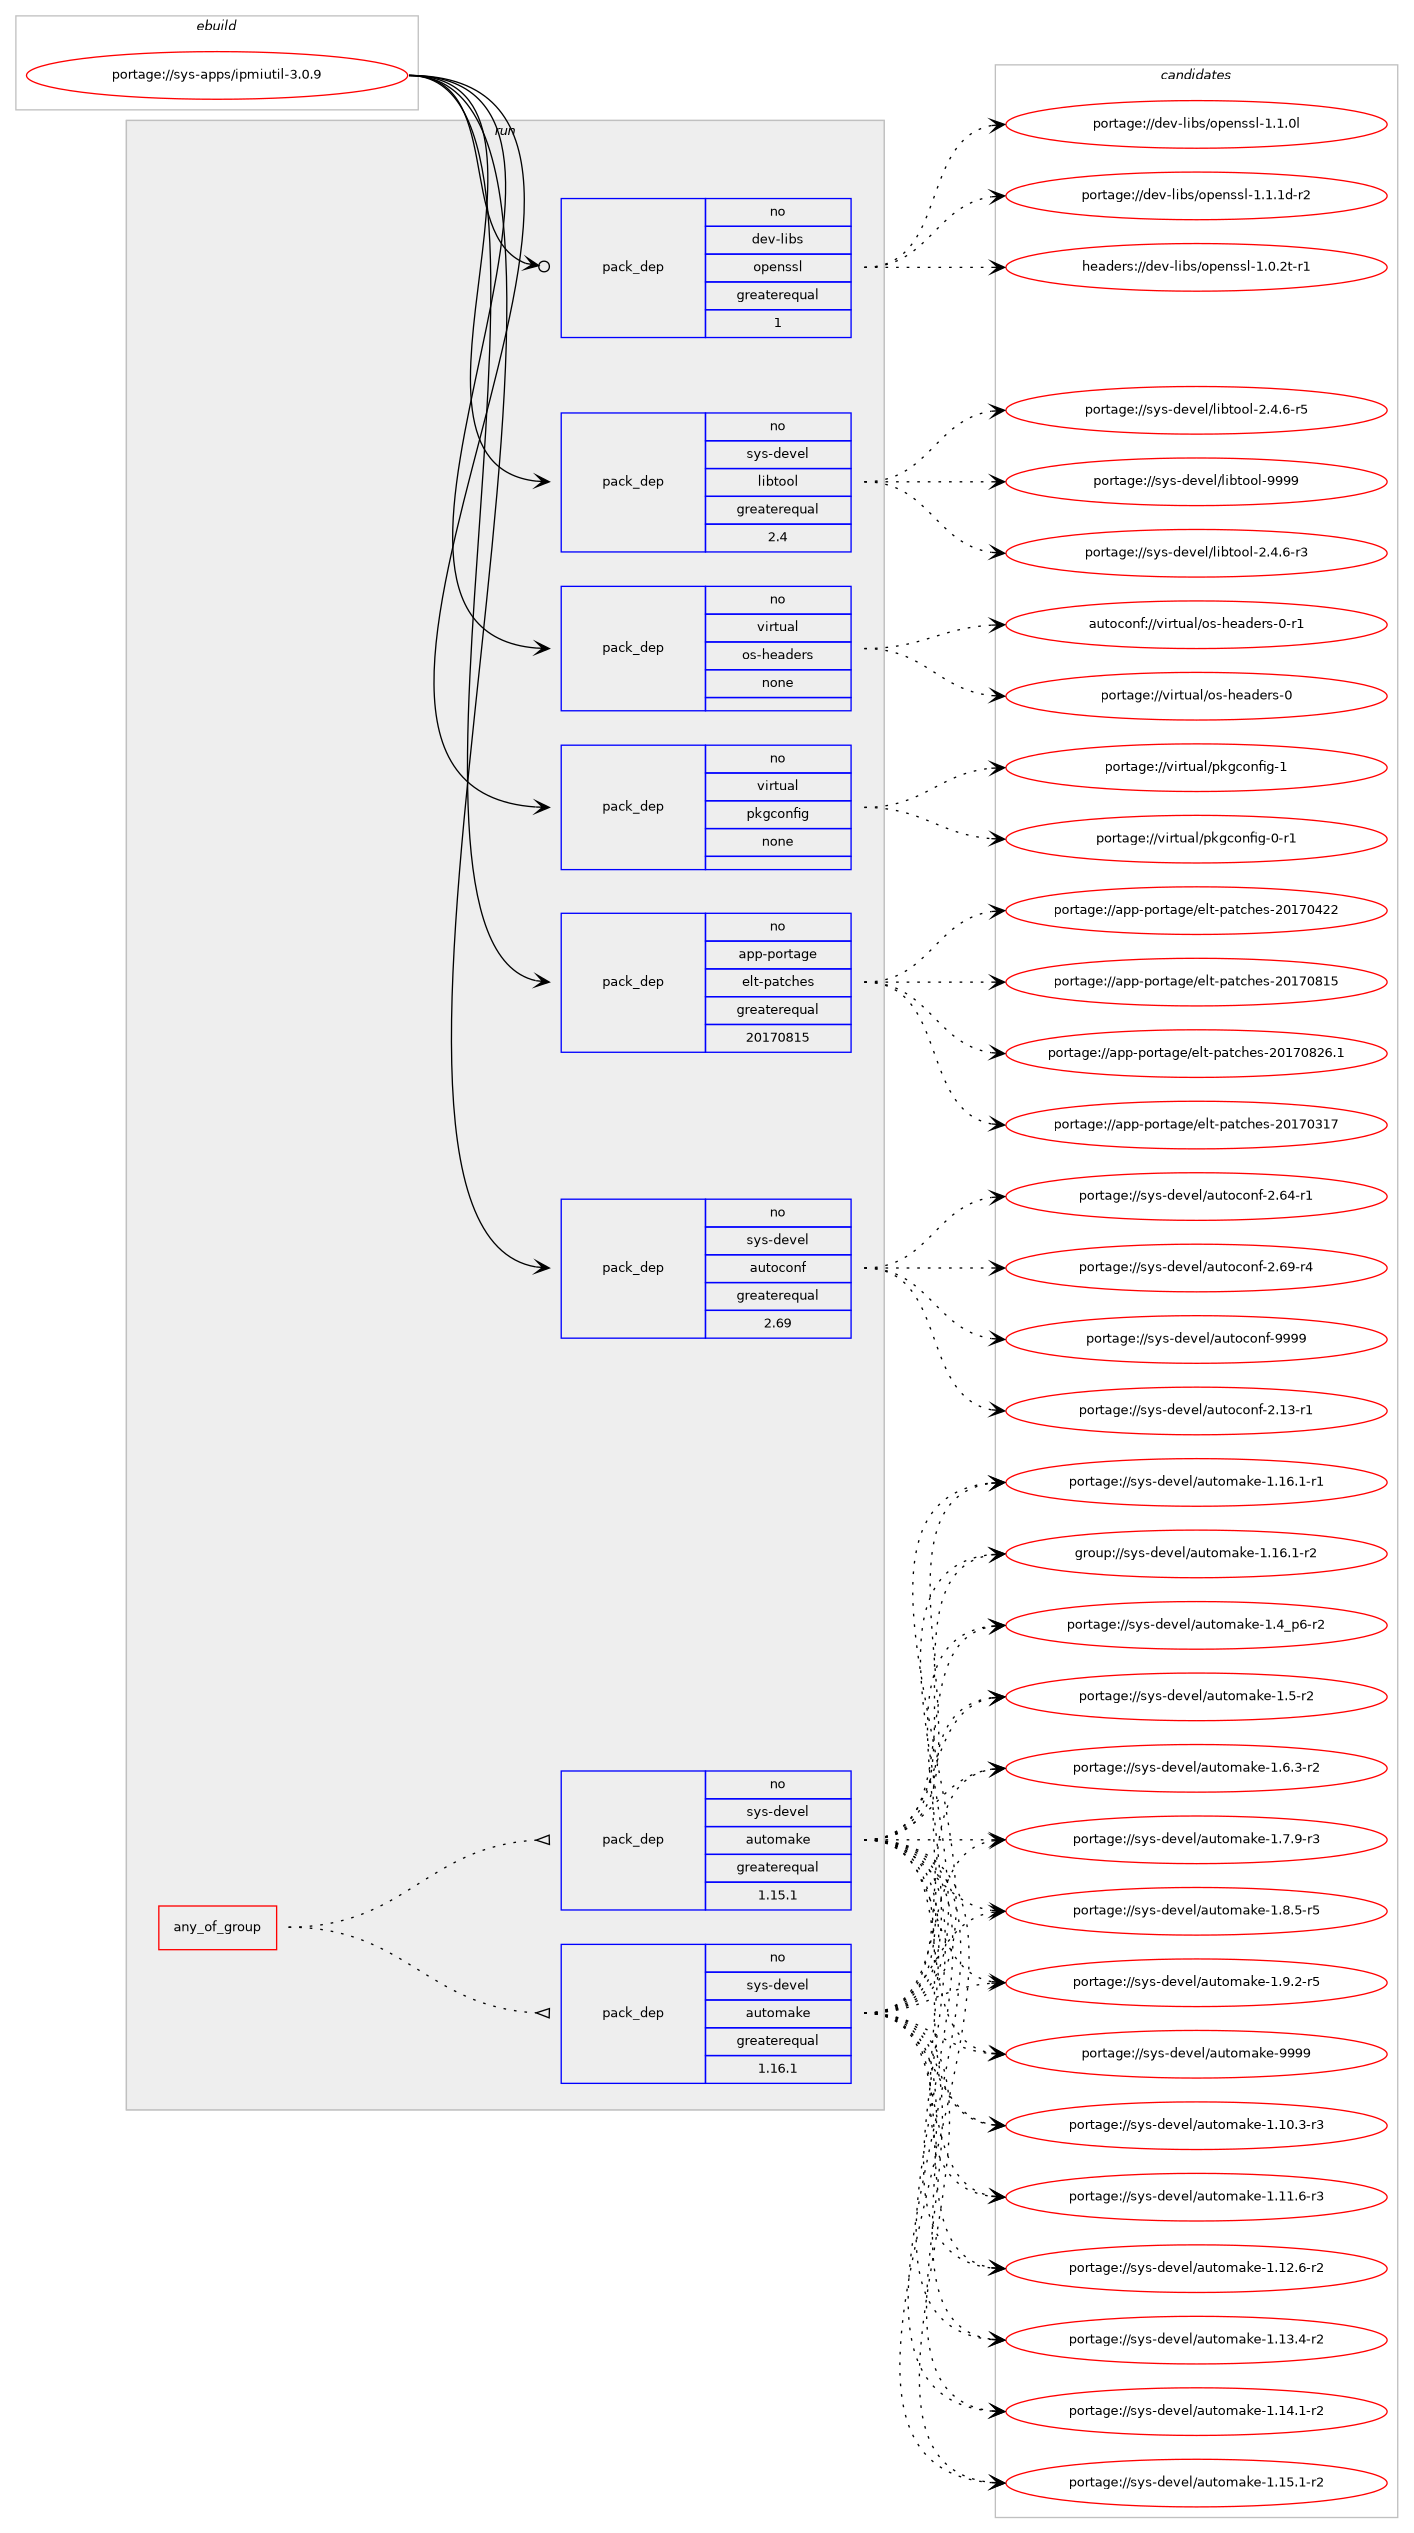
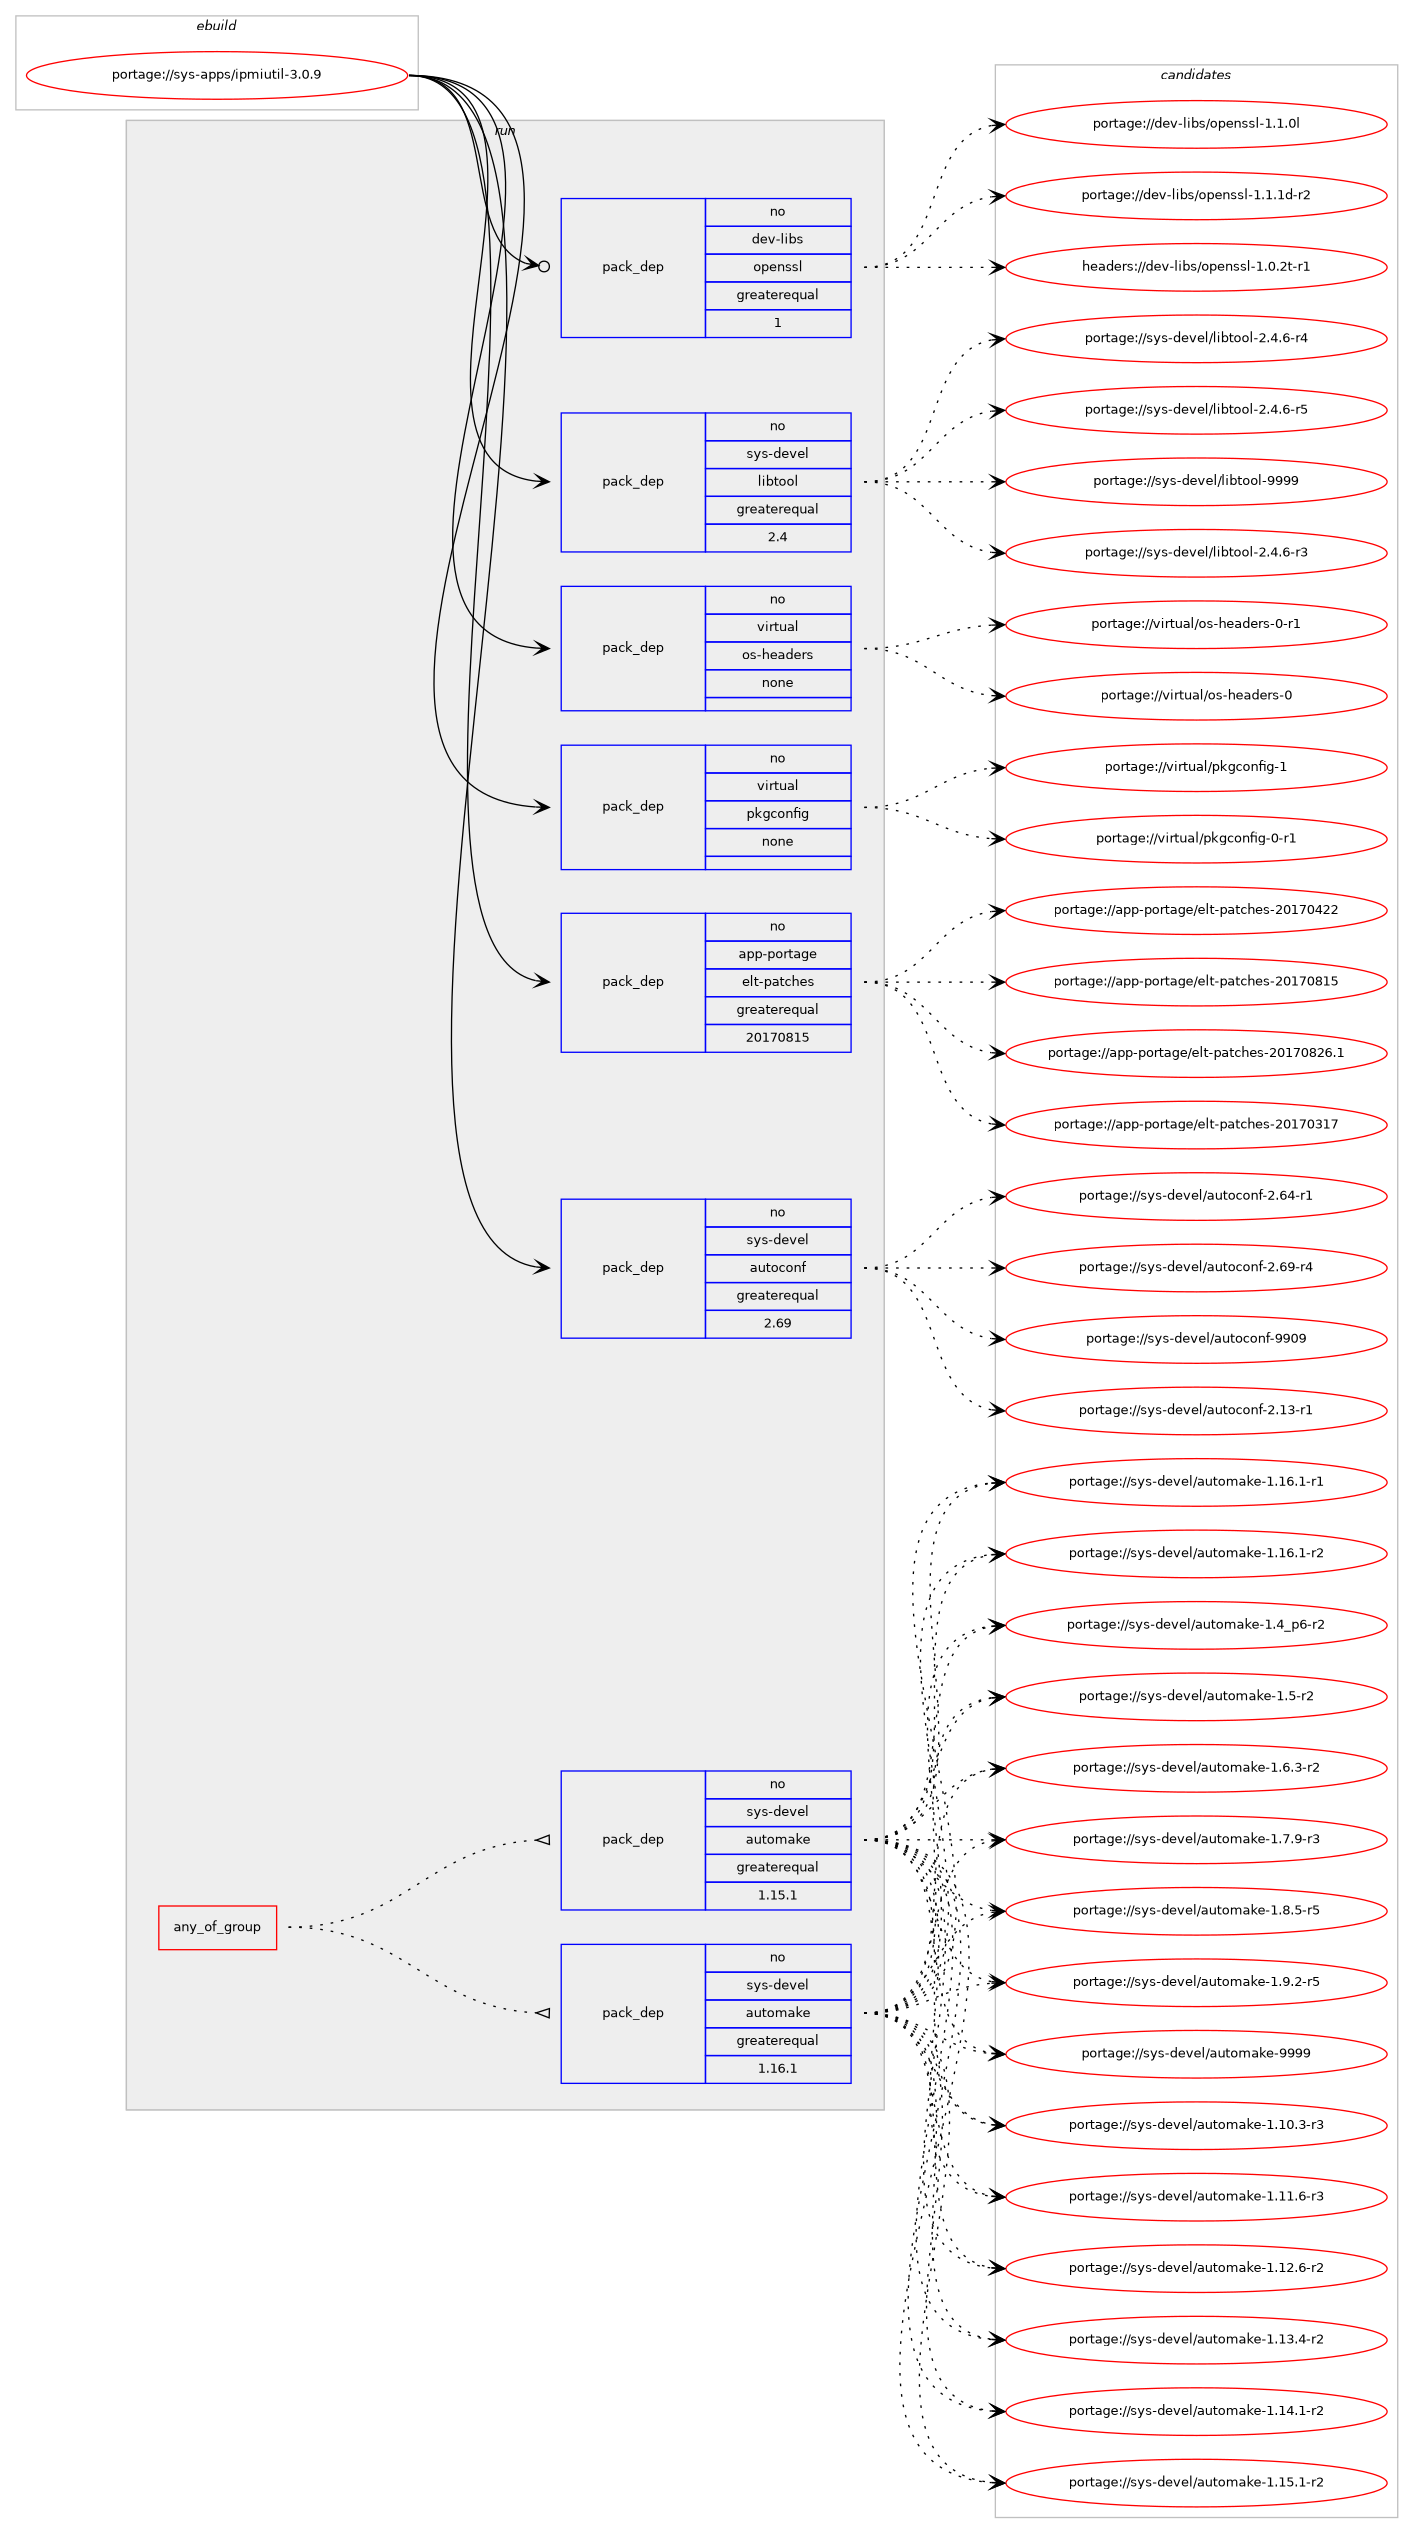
node "portage://sys-devel/libtool-2.4.6-r4": added
node "autoconf://virtual/os-headers-0-r1": label "autoconf://virtual/os-headers-0-r1" -> "portage://virtual/os-headers-0-r1"
node "portage://sys-devel/autoconf-9999": label "portage://sys-devel/autoconf-9999" -> "portage://sys-devel/autoconf-9909"
node "group://sys-devel/automake-1.16.1-r2": label "group://sys-devel/automake-1.16.1-r2" -> "portage://sys-devel/automake-1.16.1-r2"
